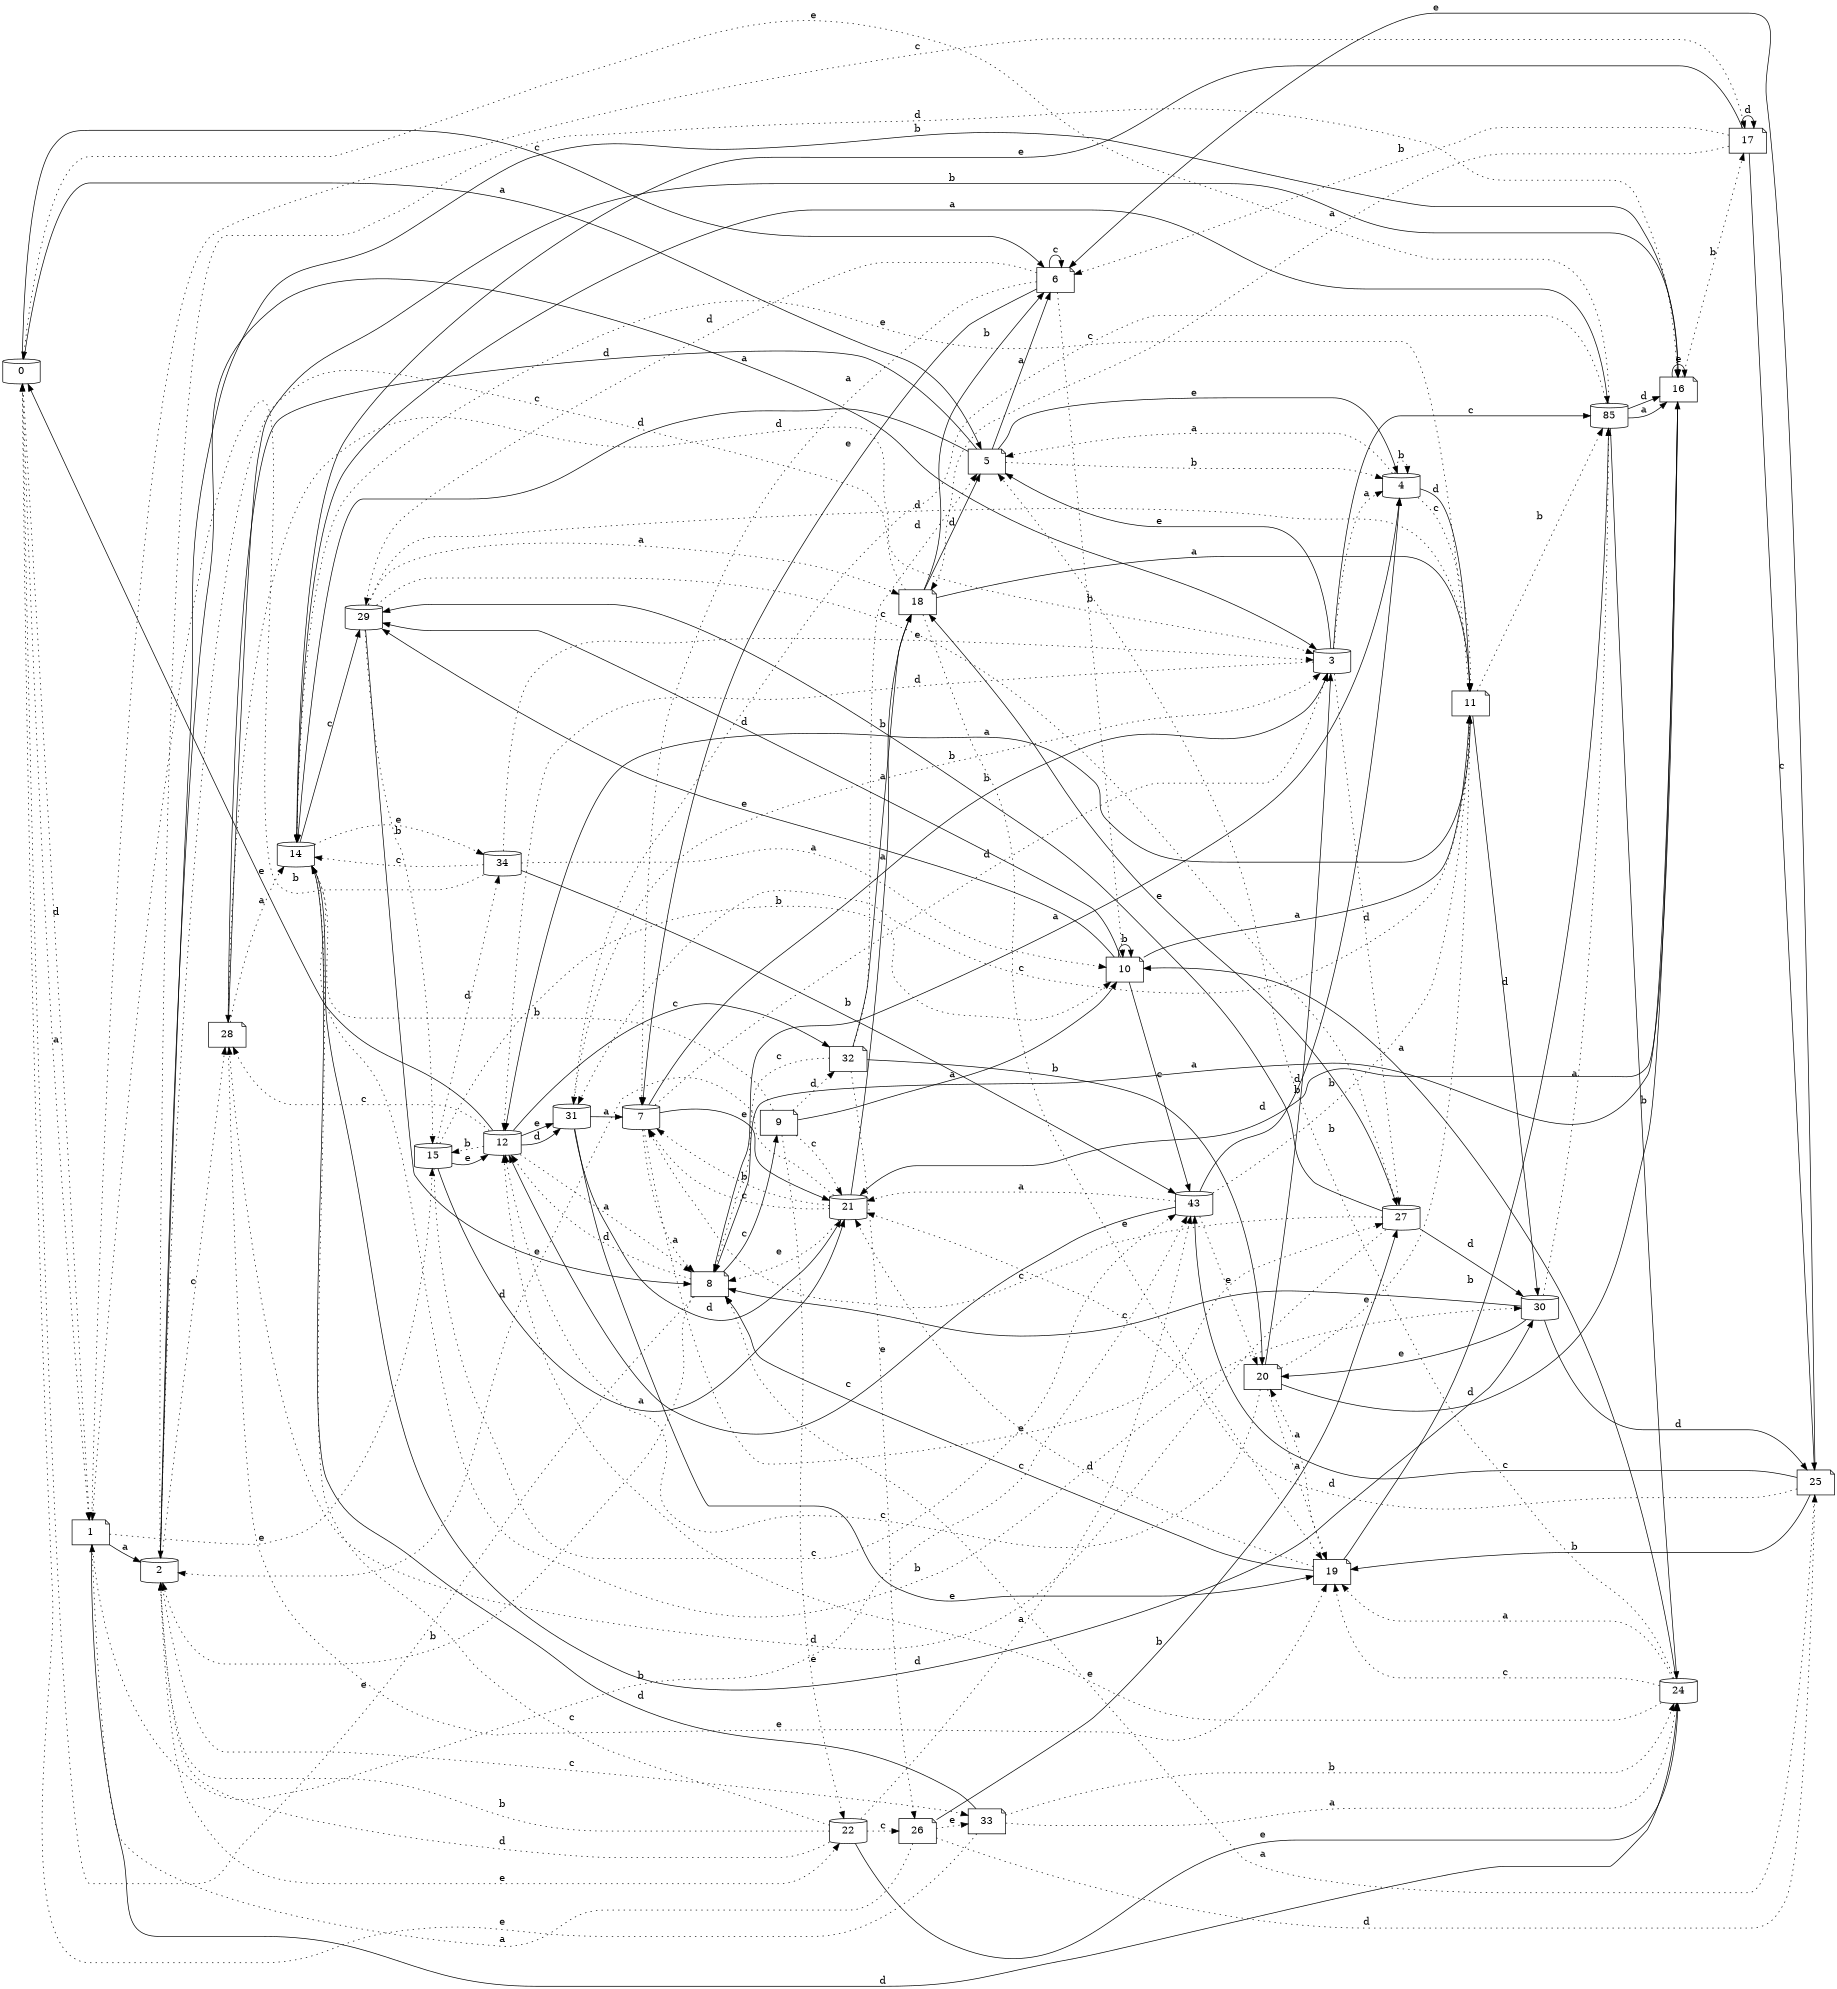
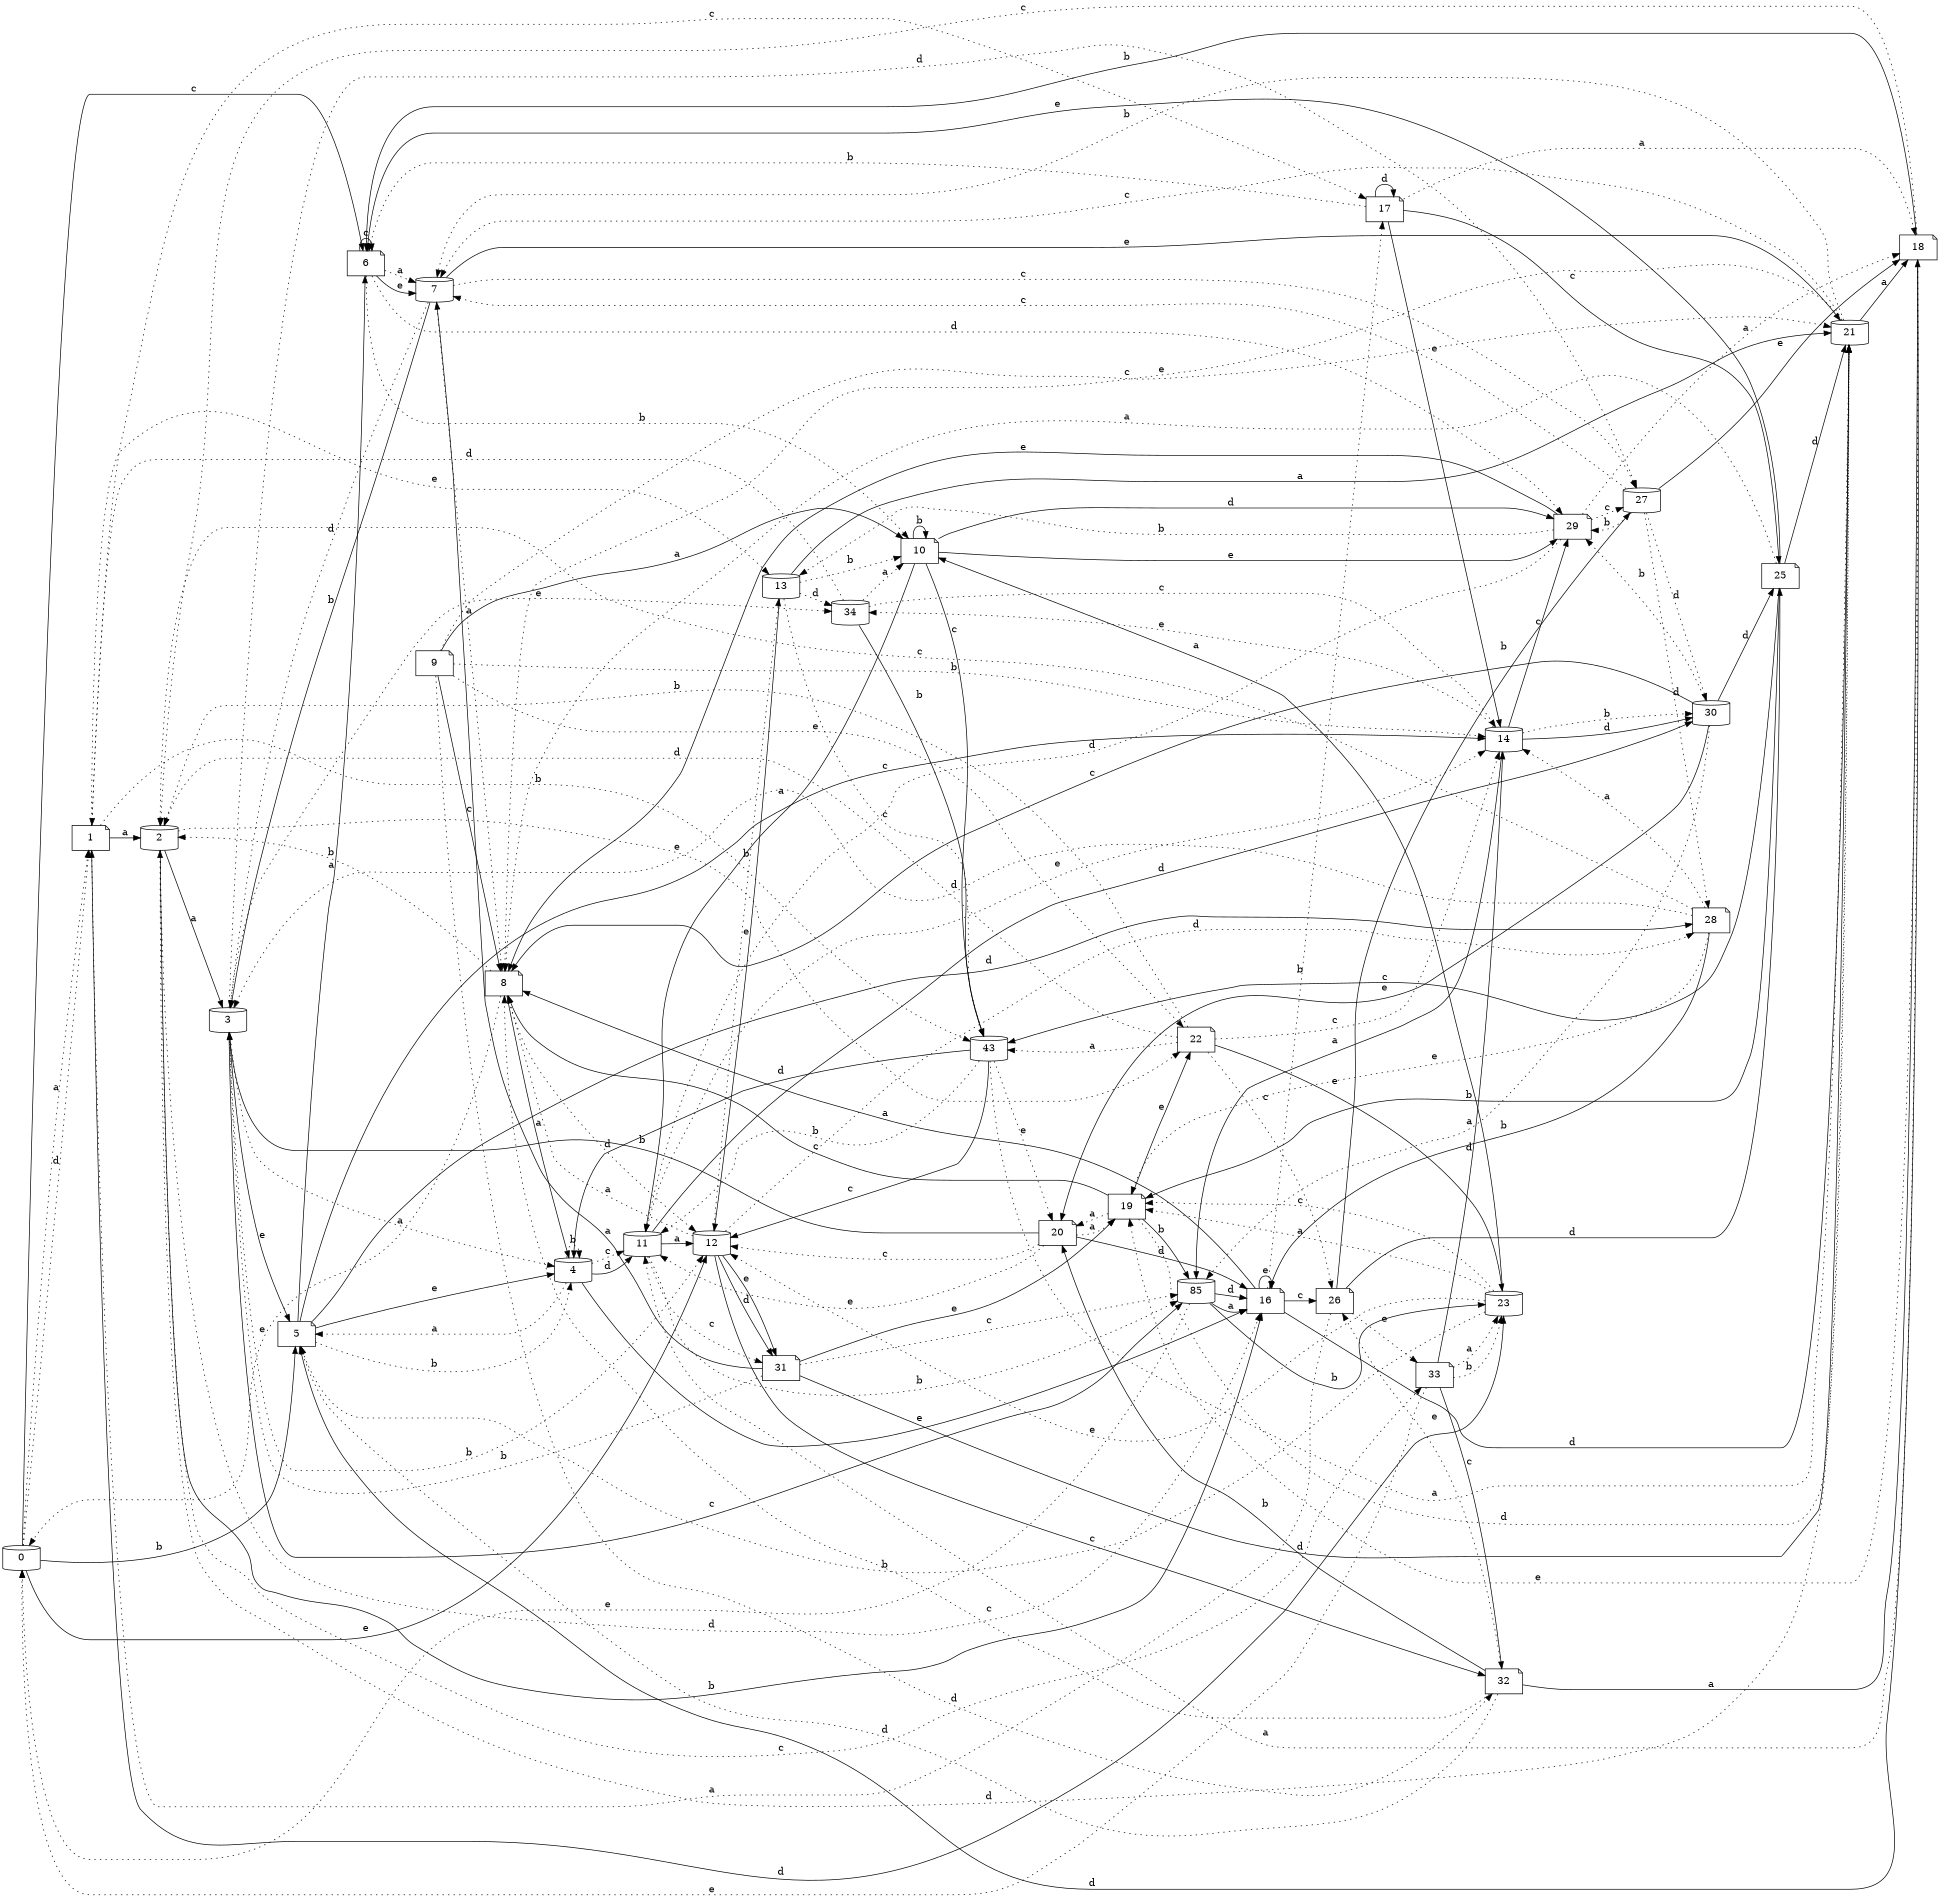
edge "0" -> "5": label "a" -> "b"
edge "5" -> "14": label "d" -> "c"
edge "85" -> "31": reversed
edge "18" -> "11": style solid -> dotted
edge "30" -> "29": added, label "b"
node "29": shape cylinder -> note
edge "34" -> "3": reversed
edge "3" -> "12": label "d" -> "b"
node "11": shape note -> cylinder
edge "27" -> "29": style solid -> dotted
edge "12" -> "0": reversed
edge "34" -> "1": label "b" -> "d"
edge "12" -> "28": label "c" -> "d"
node "31": shape cylinder -> note
edge "19" -> "22": added, label "e"
node "15": label "15" -> "13"
edge "8" -> "9": reversed
edge "27" -> "30": style solid -> dotted
edge "16" -> "26": added, label "c"
edge "2" -> "28": reversed
edge "7" -> "27": label "e" -> "c"
edge "4" -> "16": added, label "e"
edge "25" -> "21": style dotted -> solid
edge "33" -> "32": added, label "c"
node "24": label "24" -> "23"
node "22": shape cylinder -> note
edge "26" -> "25": style dotted -> solid
